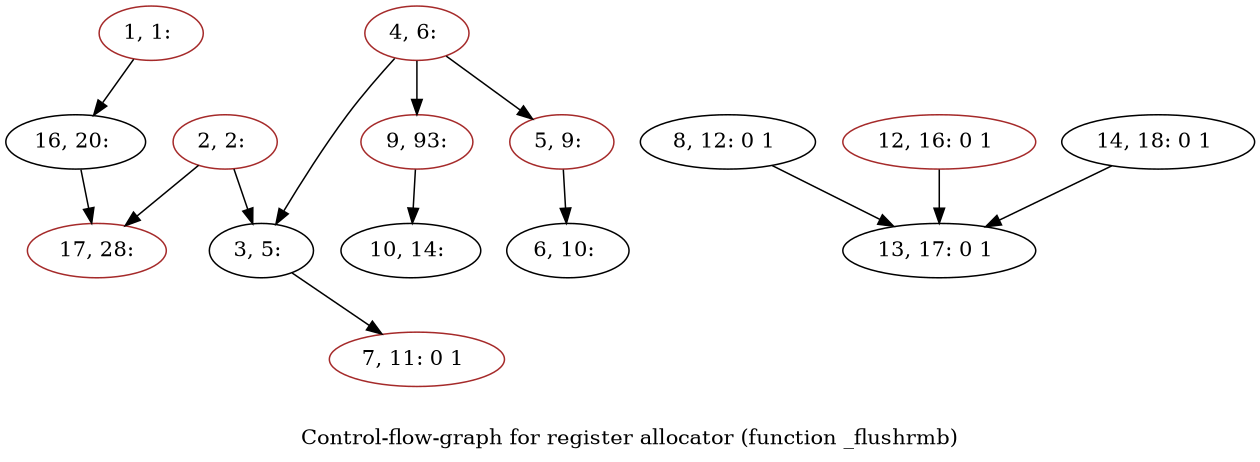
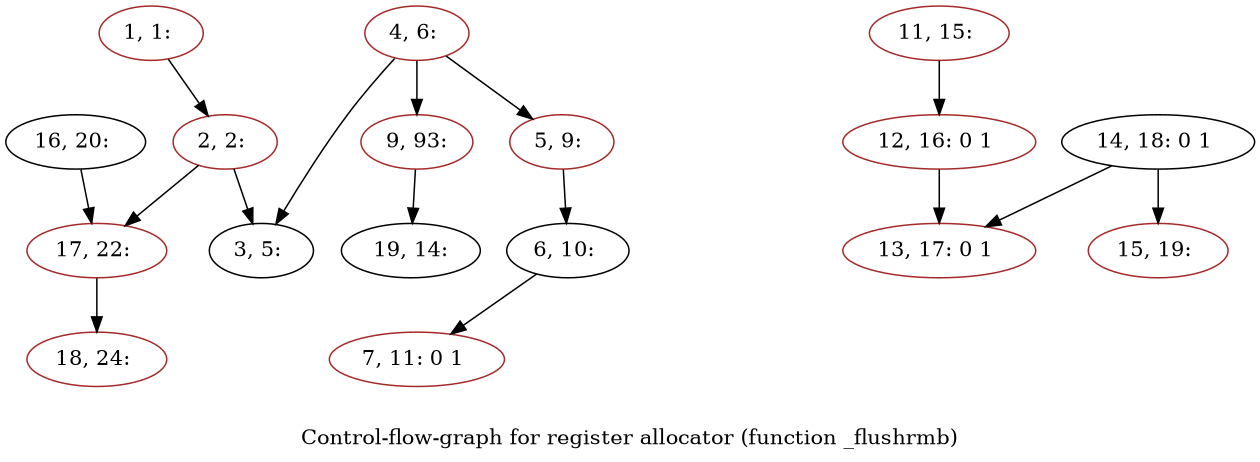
node "11, 15:": added
edge "1, 1:" -> "16, 20:": now "1, 1:" -> "2, 2:"
node "8, 12: 0 1": removed
node "17, 28:": label "17, 28:" -> "17, 22:"
node "10, 14:": label "10, 14:" -> "19, 14:"
node "13, 17: 0 1": color black -> brown
node "15, 19:": added
edge "3, 5:" -> "7, 11: 0 1": now "6, 10:" -> "7, 11: 0 1"
node "18, 24:": added
